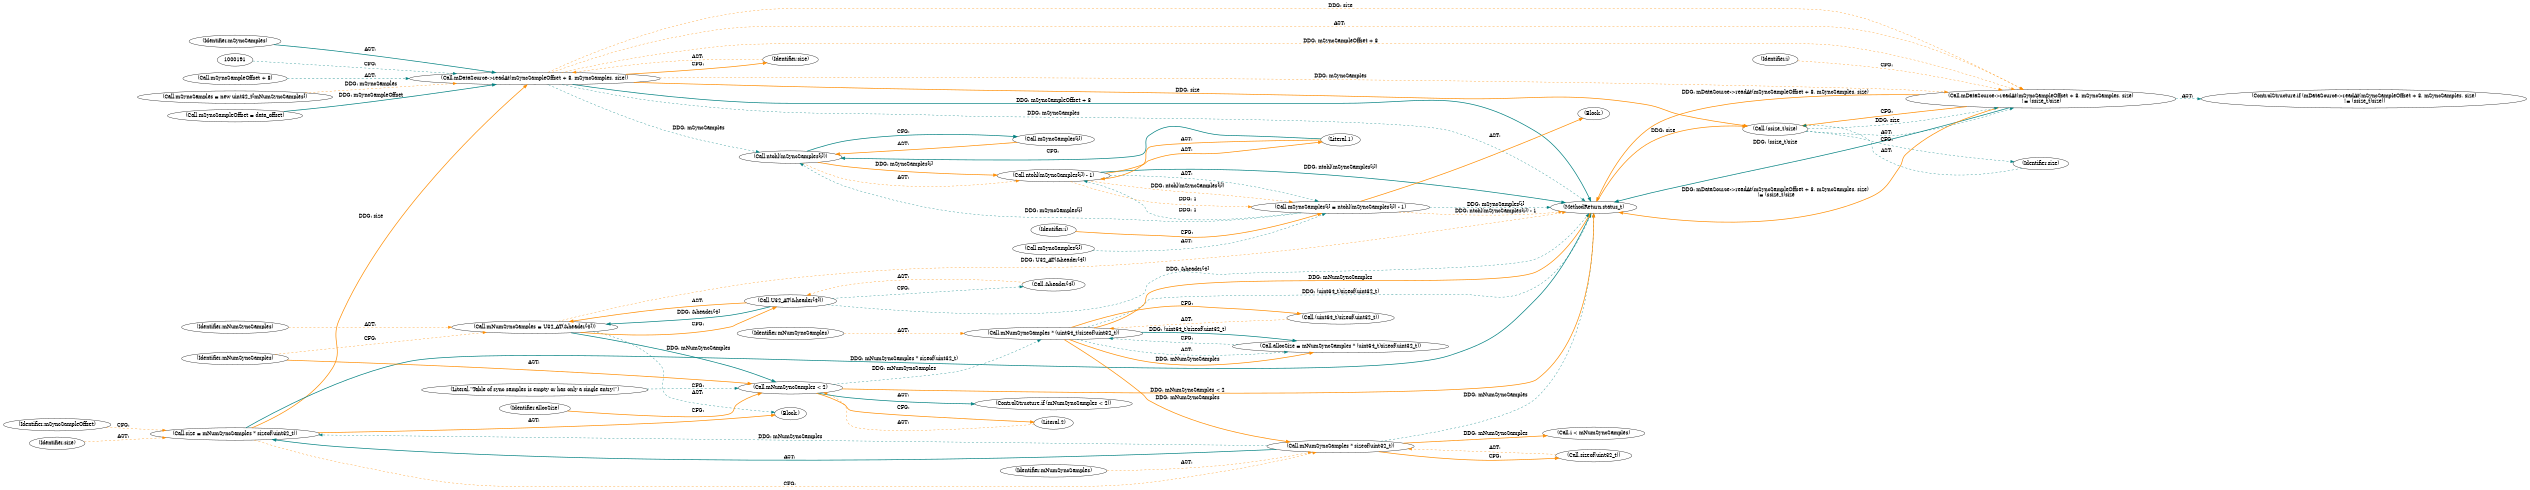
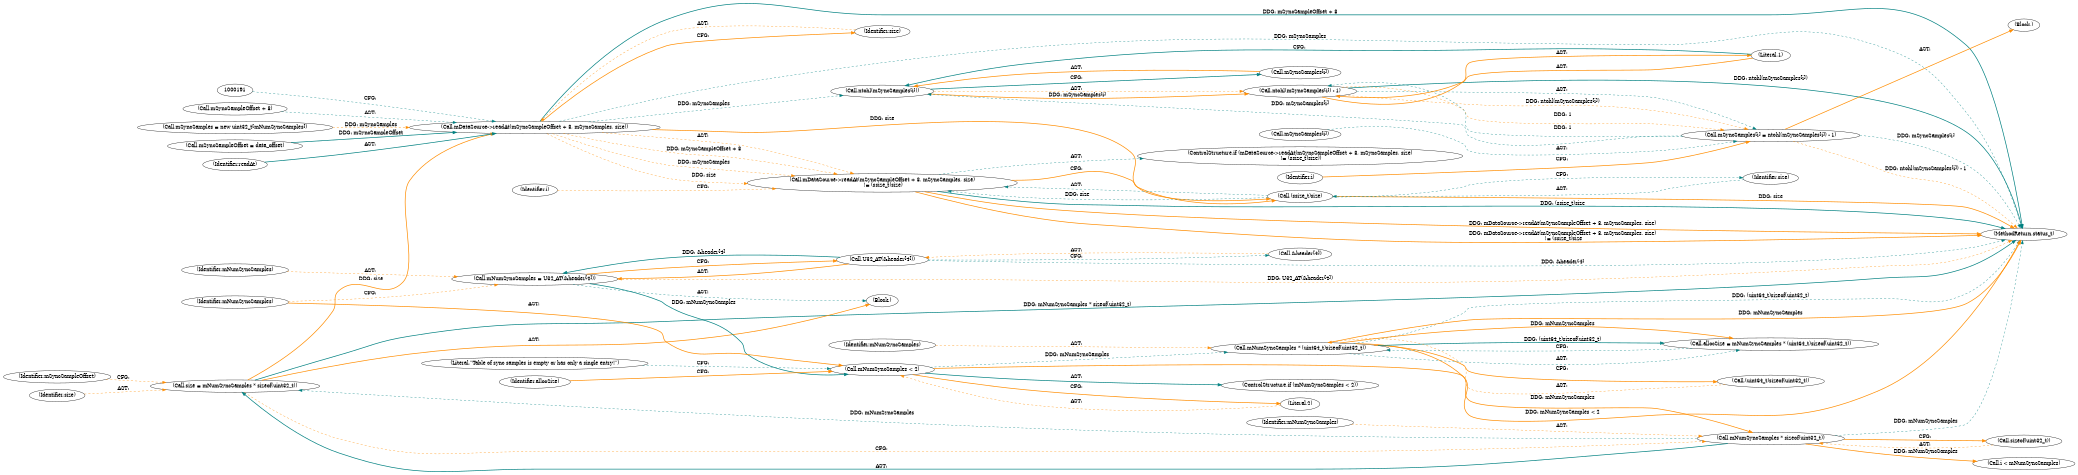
node "(Identifier,mSyncSamples)": label "(Identifier,mSyncSamples)" -> "(Identifier,readAt)"
edge "(MethodReturn,status_t)" -> "(Call,(ssize_t)size)": reversed
